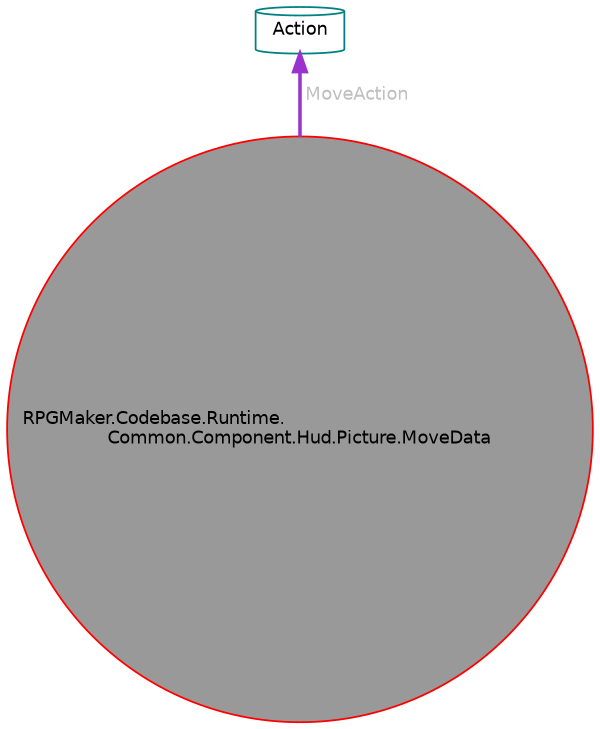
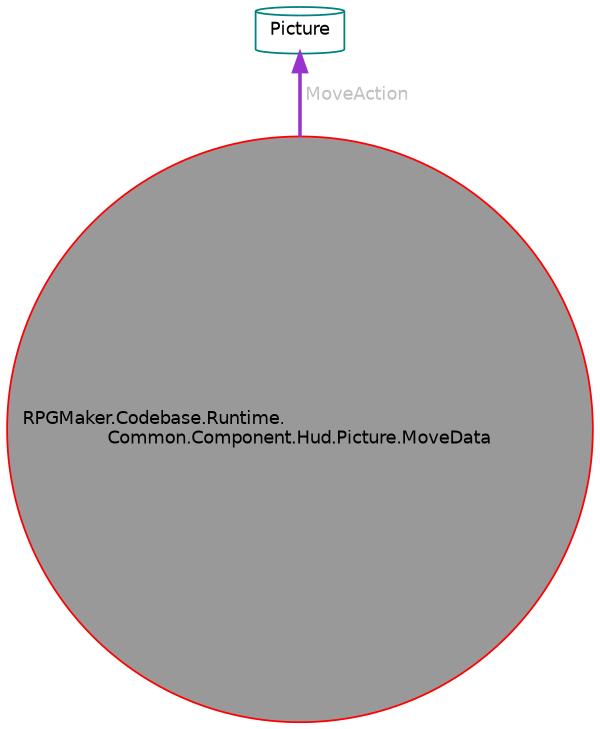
node "Action": label "Action" -> "Picture"
